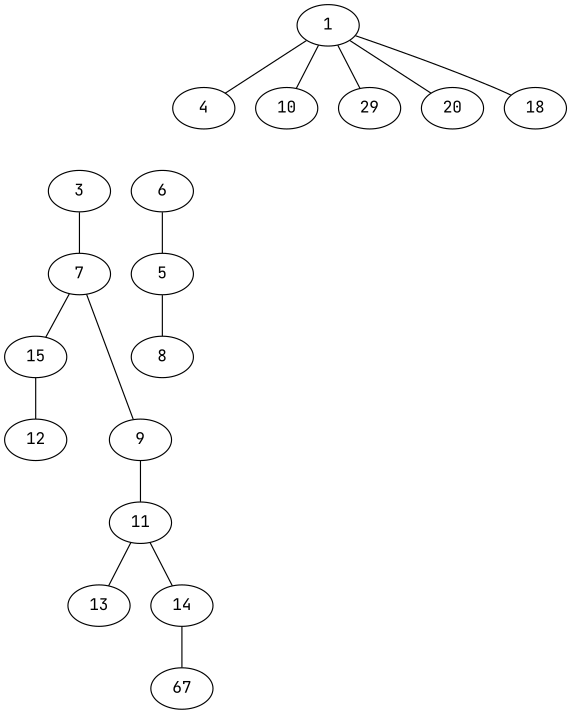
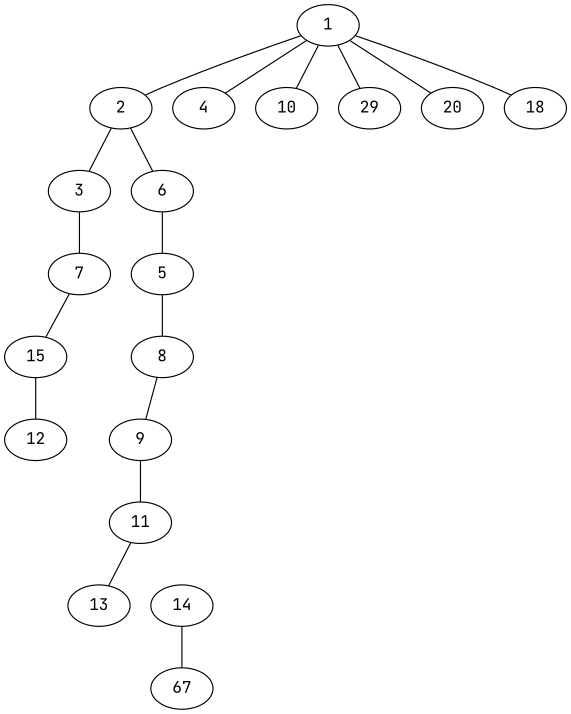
node "2": added
edge "7" -- "9": now "8" -- "9"
edge "11" -- "14": removed
